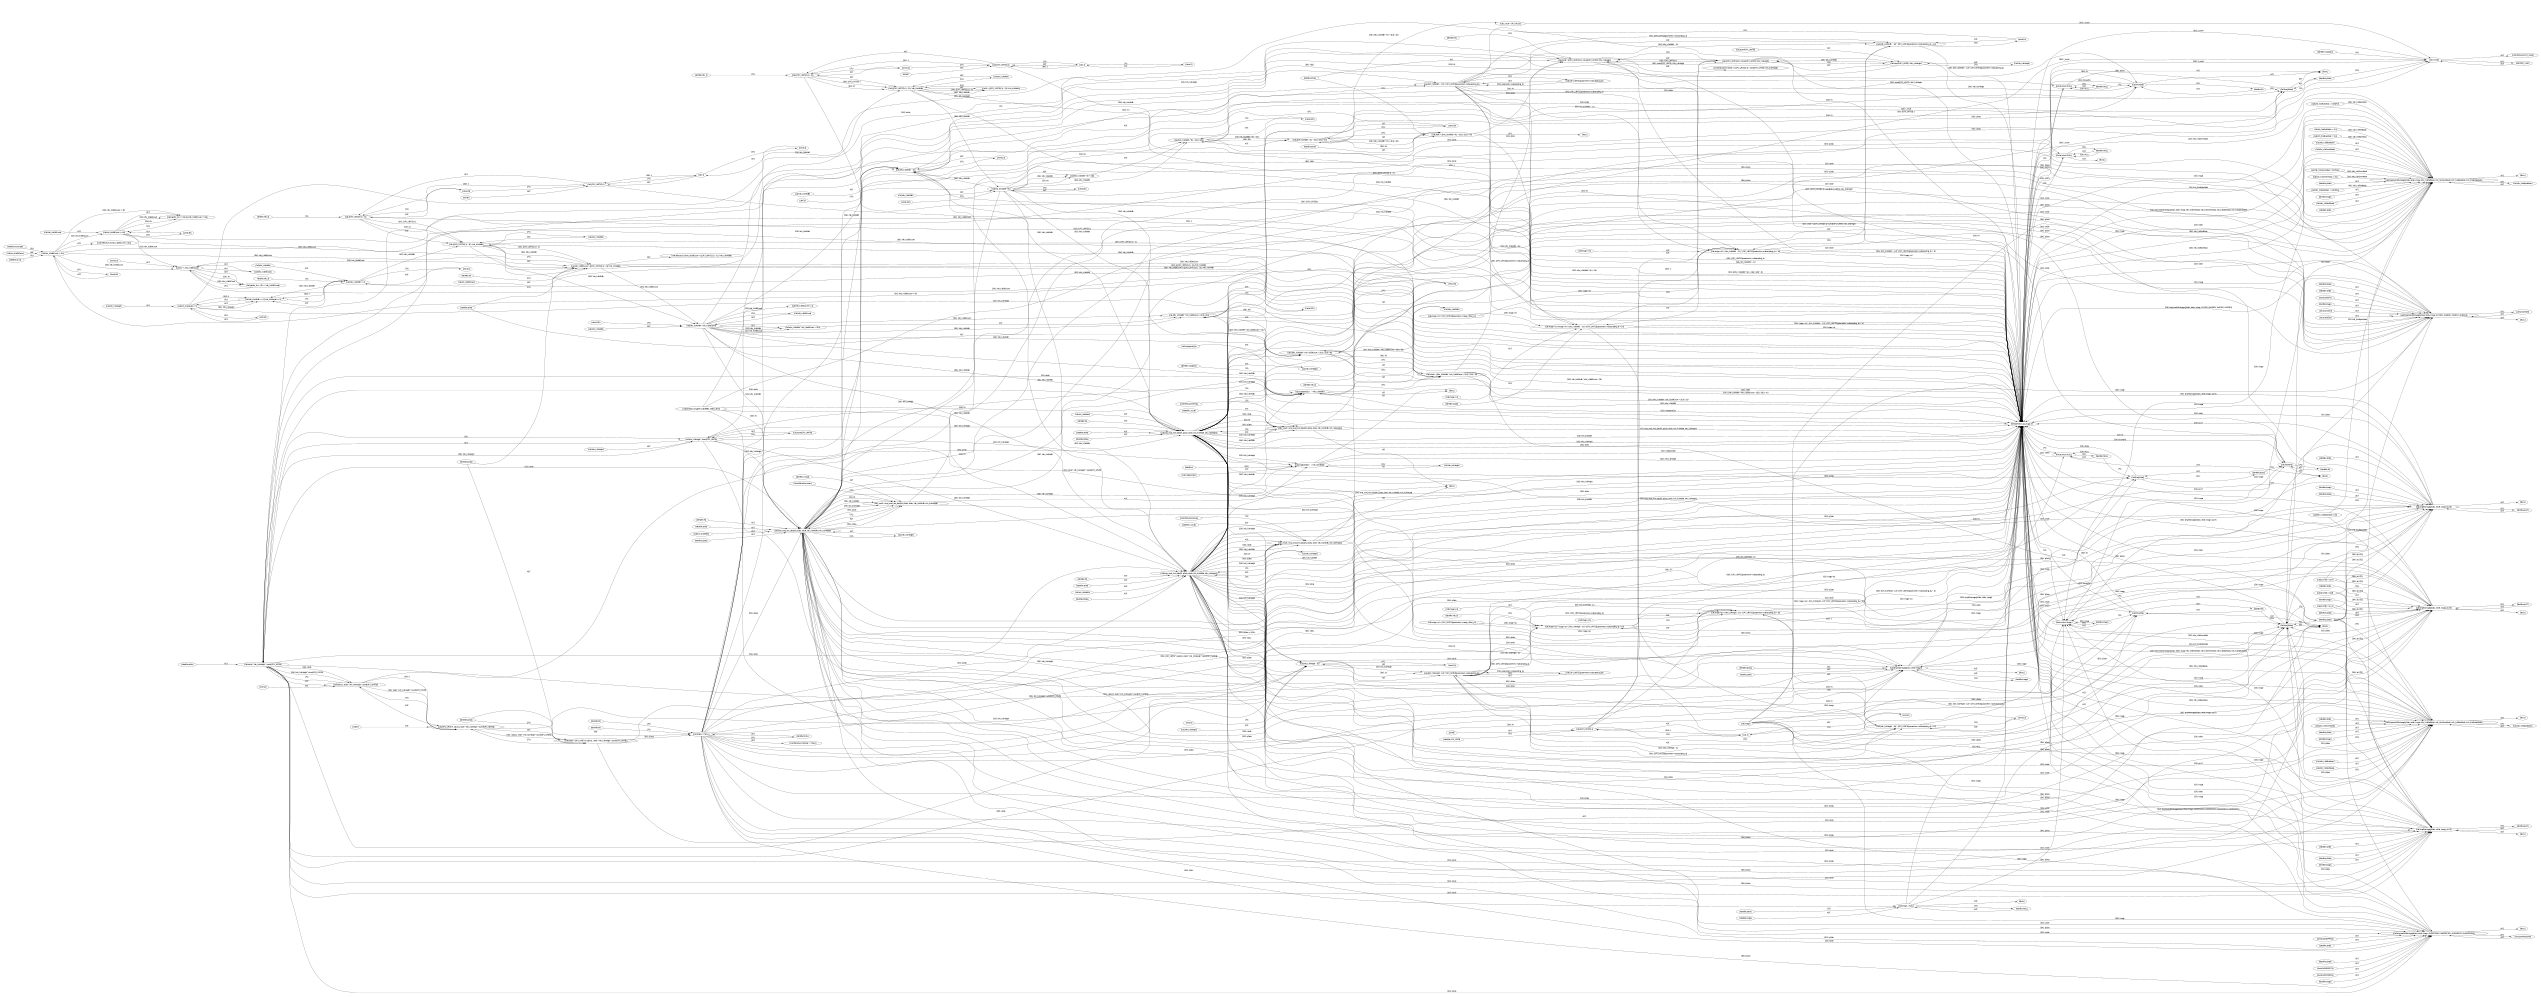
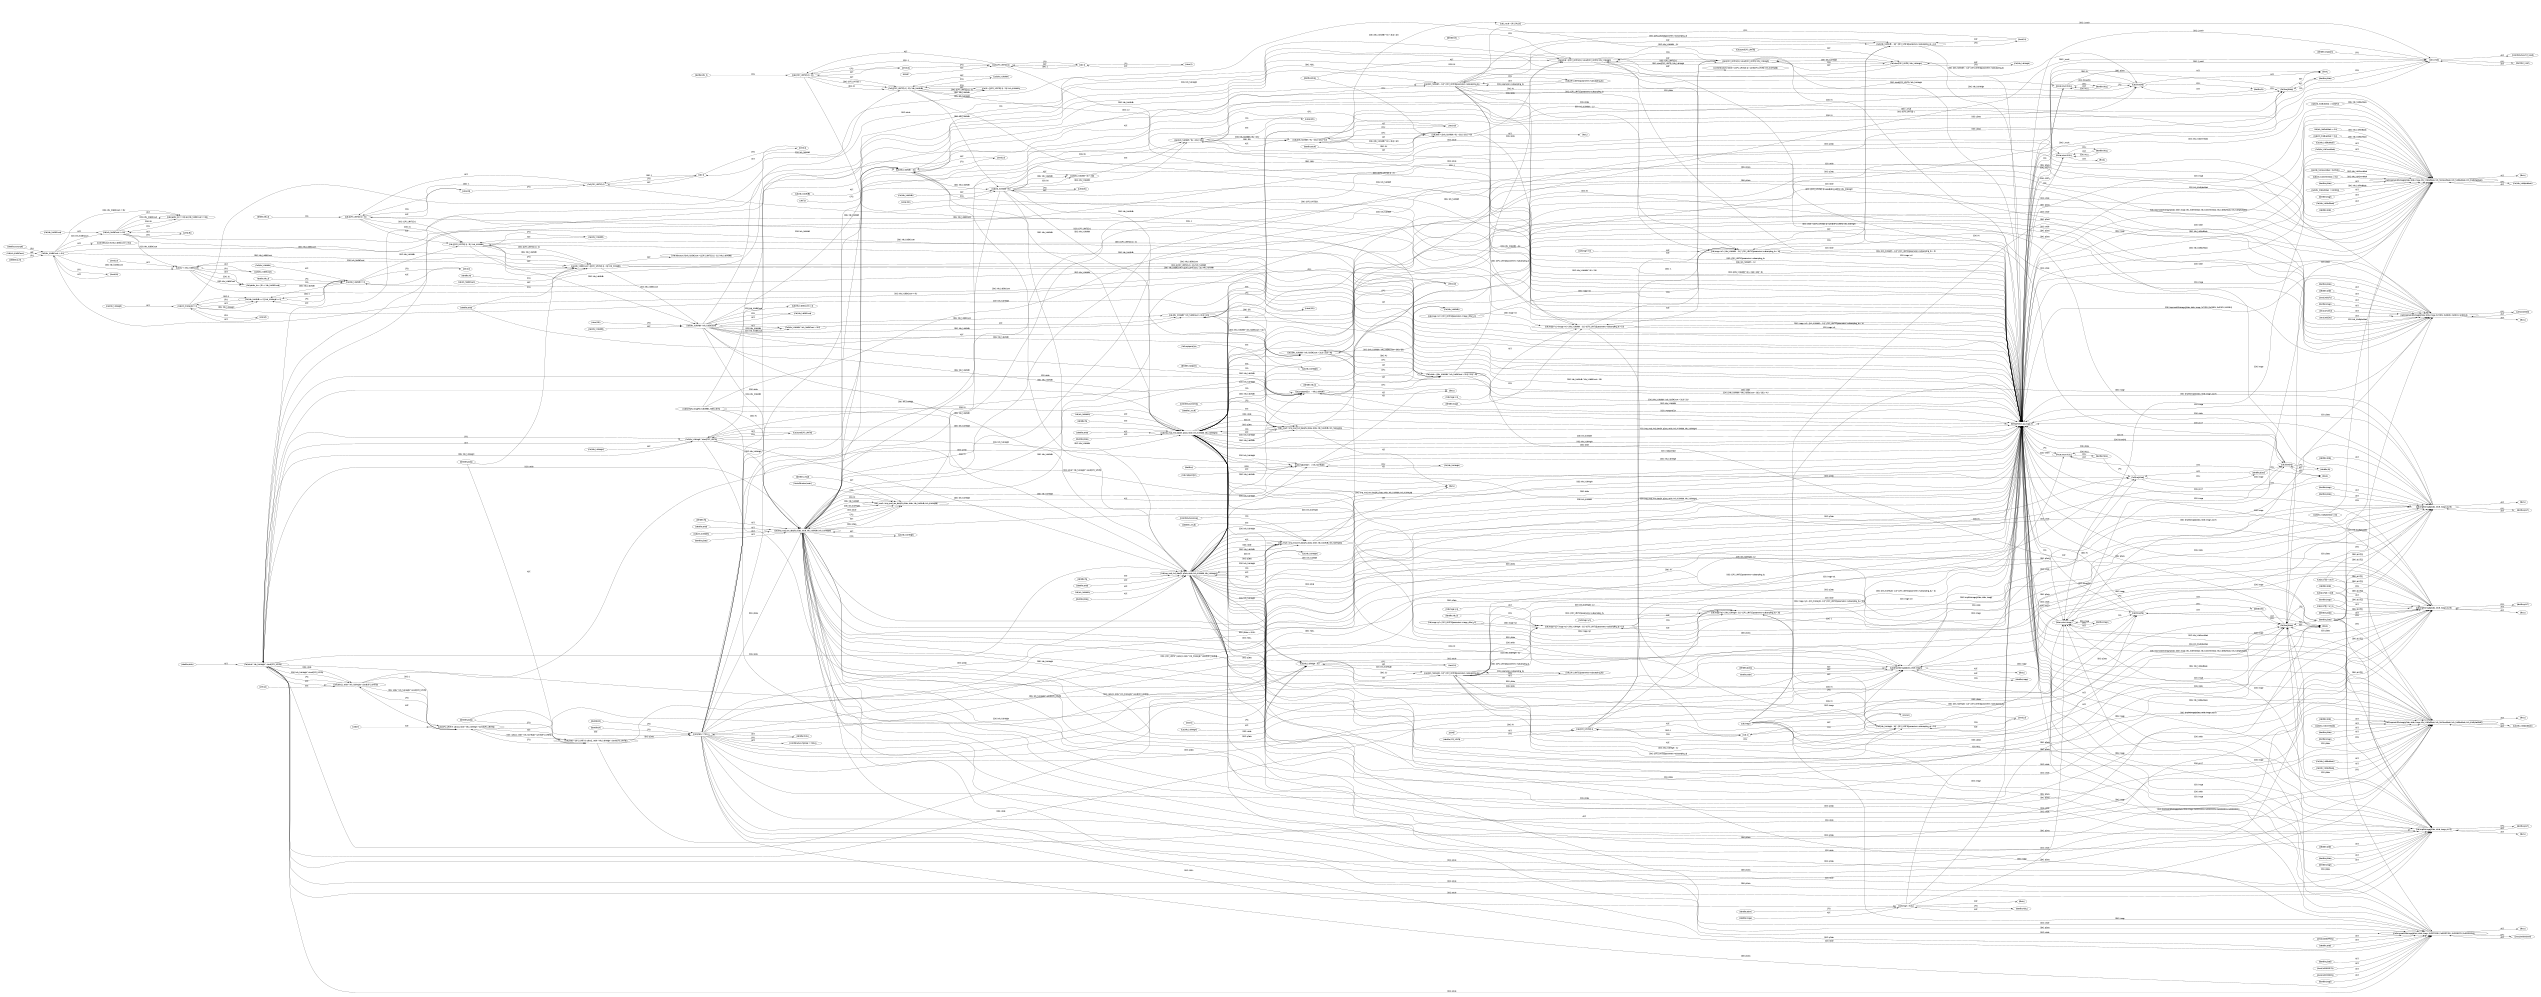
edge "(Call,Info_h.biWidth * 8U)" -> "(Call,Info_h.biWidth  - 1U)": reversed
node "1000381": removed
edge "(Call,palette_len = (1U << Info_h.biBitCount))" -> "(Call,1U << Info_h.biBitCount)": now "(Call,palette_len = (1U << Info_h.biBitCount))" -> "(Call,Info_h.biWidth == 0)"
